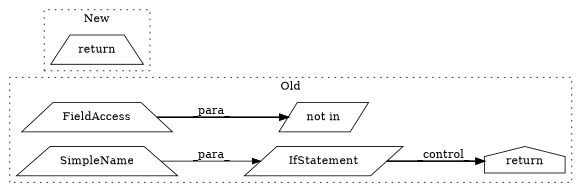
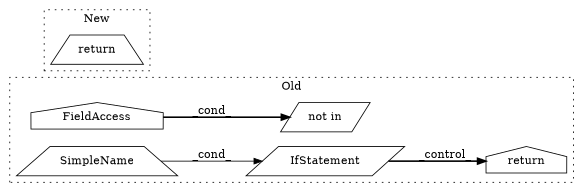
edge "FieldAccess" -> "not in": label "_para_" -> "_cond_"
node "FieldAccess": shape trapezium -> house
edge "SimpleName" -> "IfStatement": label "_para_" -> "_cond_"
